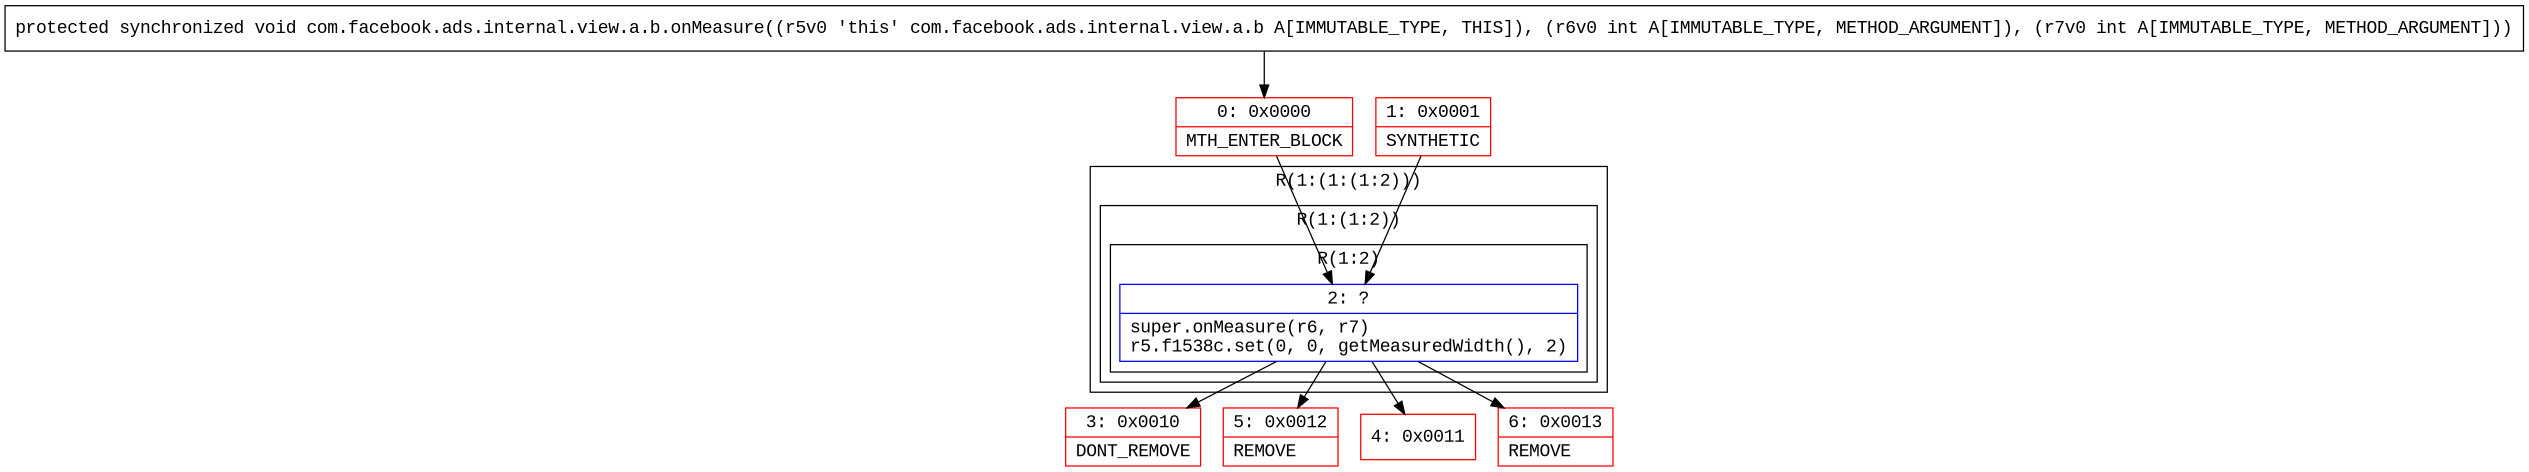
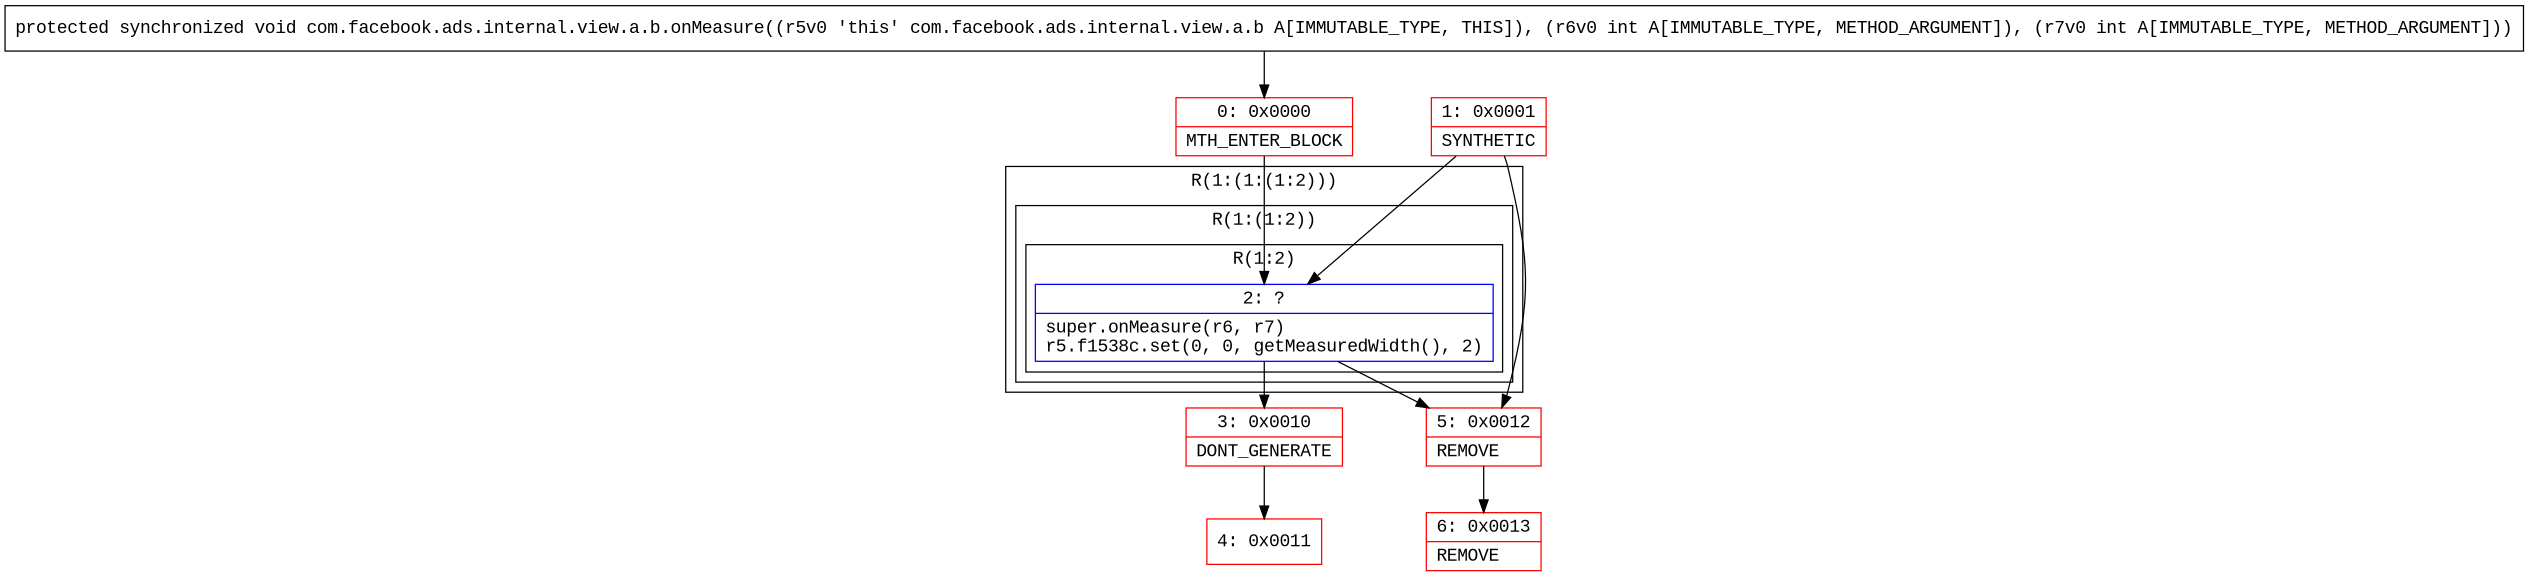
edge "1: 0x0001" -> "5: 0x0012": added
edge "2: ?" -> "6: 0x0013": now "5: 0x0012" -> "6: 0x0013"
edge "2: ?" -> "4: 0x0011": now "3: 0x0010" -> "4: 0x0011"
node "3: 0x0010": text "DONT_REMOVE" -> "DONT_GENERATE"
